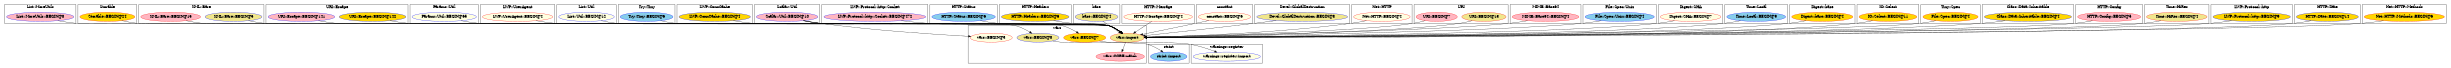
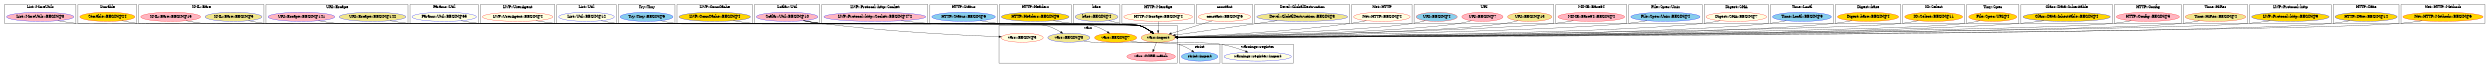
node "URI::Escape::BEGIN@142": fillcolor gold -> khaki
node "URI::BEGIN@4": added
node "File::Spec::BEGIN@4": label "File::Spec::BEGIN@4" -> "File::Spec::URI@4"
